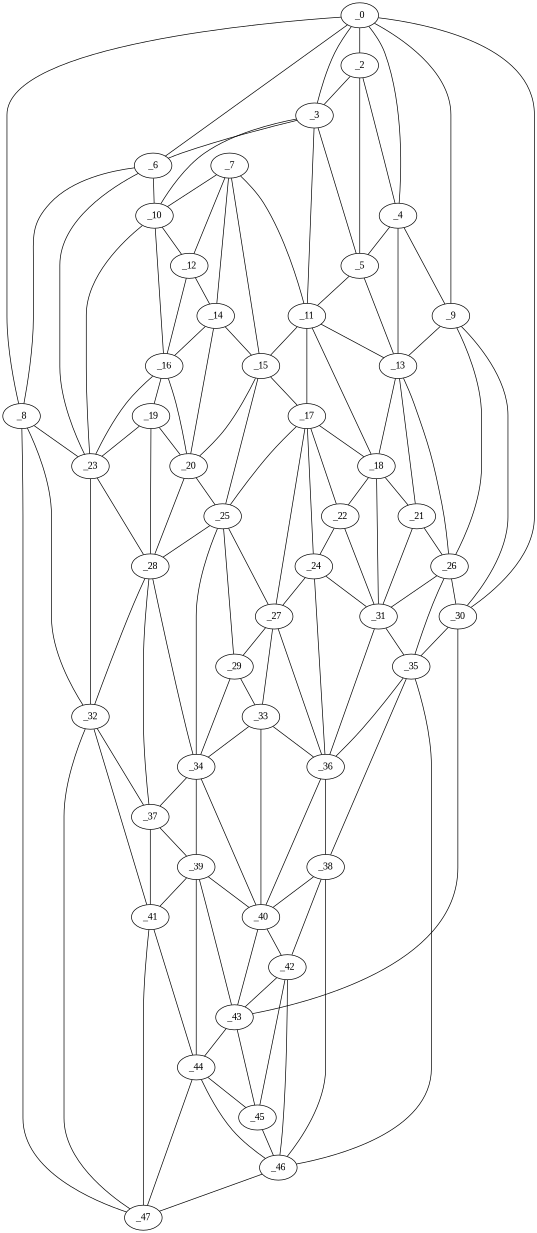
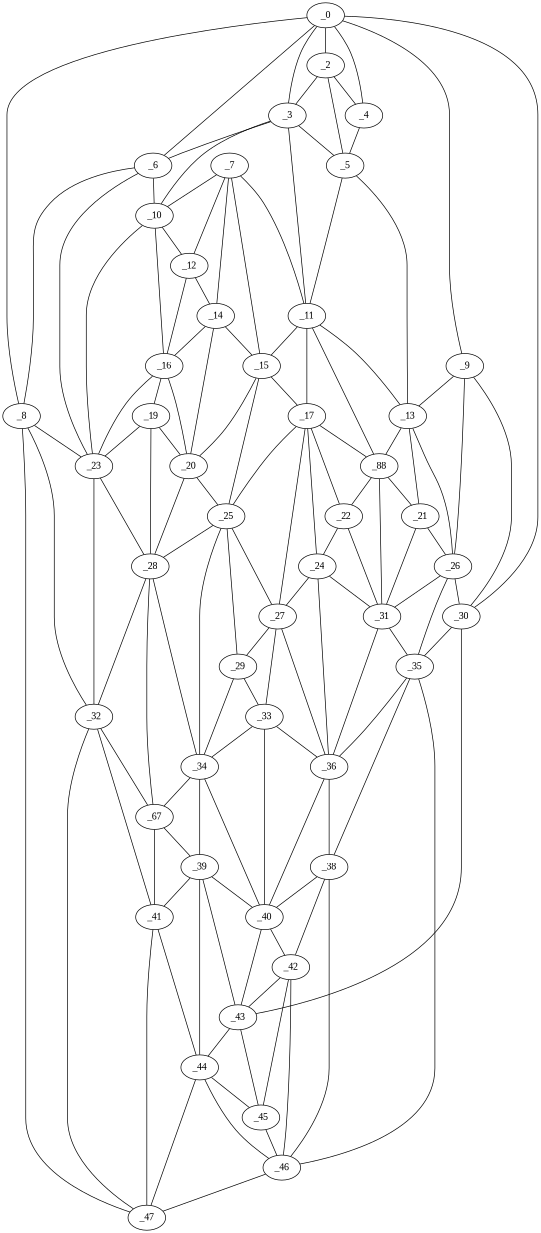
edge "_4" -- "_9": removed
edge "_4" -- "_13": removed
node "_18": label "_18" -> "_88"
node "_37": label "_37" -> "_67"
